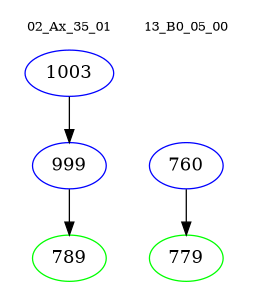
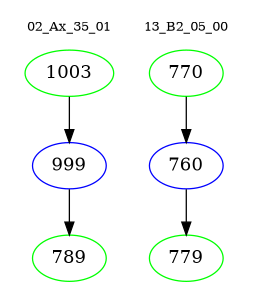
cluster "13_B0_05_00": label "13_B0_05_00" -> "13_B2_05_00"
node "1003": color blue -> green
node "770": added
